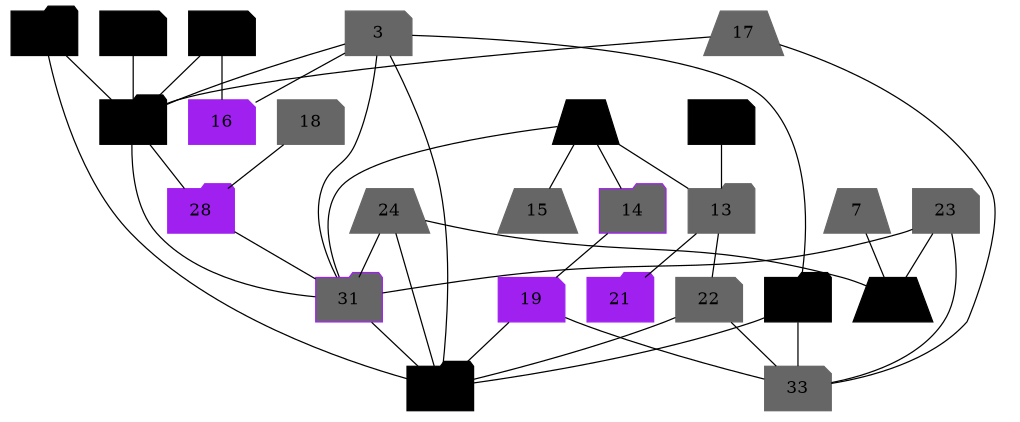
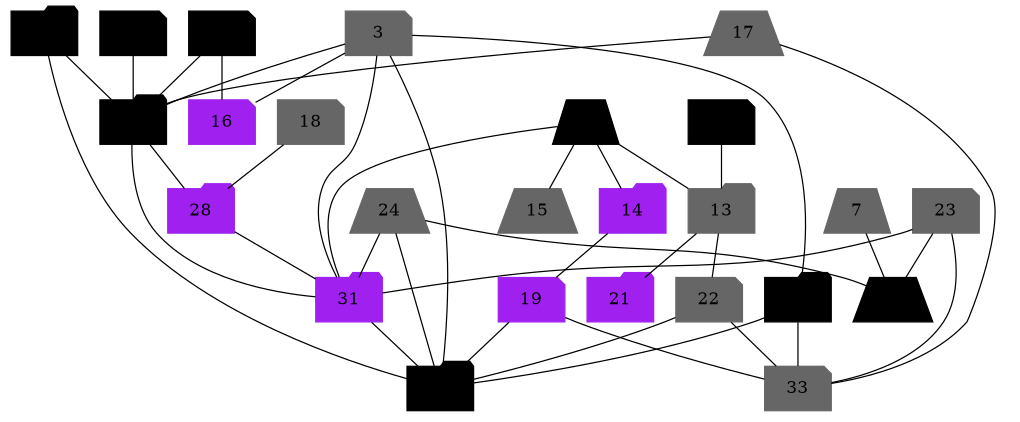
node "14": fillcolor gray40 -> purple
node "31": fillcolor gray40 -> purple
